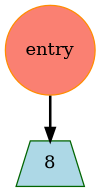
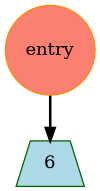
node "8": label "8" -> "6"
